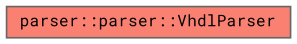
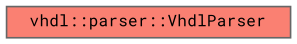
node "parser::parser::VhdlParser": label "parser::parser::VhdlParser" -> "vhdl::parser::VhdlParser"
